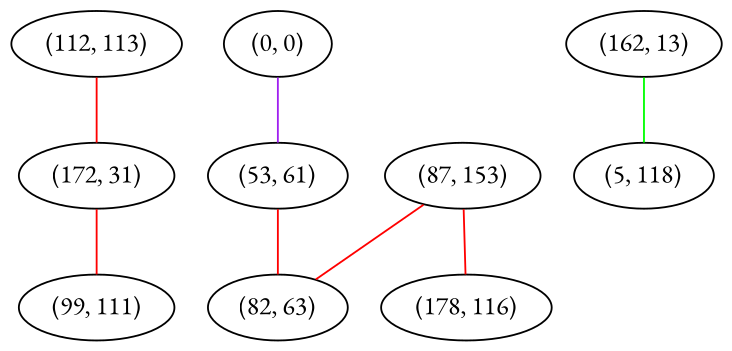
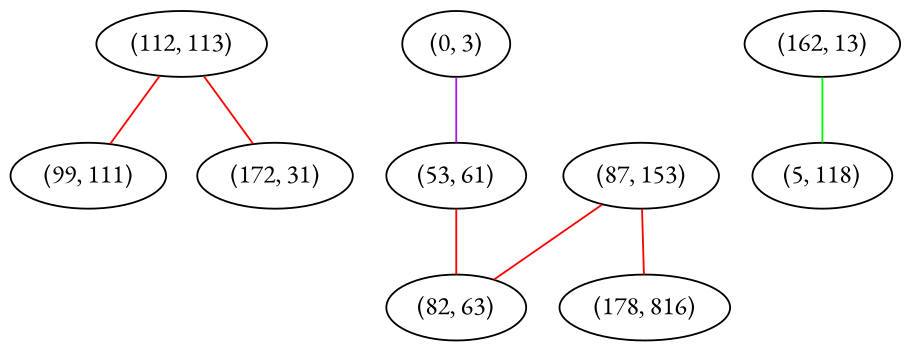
node "(0, 0)": label "(0, 0)" -> "(0, 3)"
edge "(172, 31)" -- "(99, 111)": now "(112, 113)" -- "(99, 111)"
node "(178, 116)": label "(178, 116)" -> "(178, 816)"
